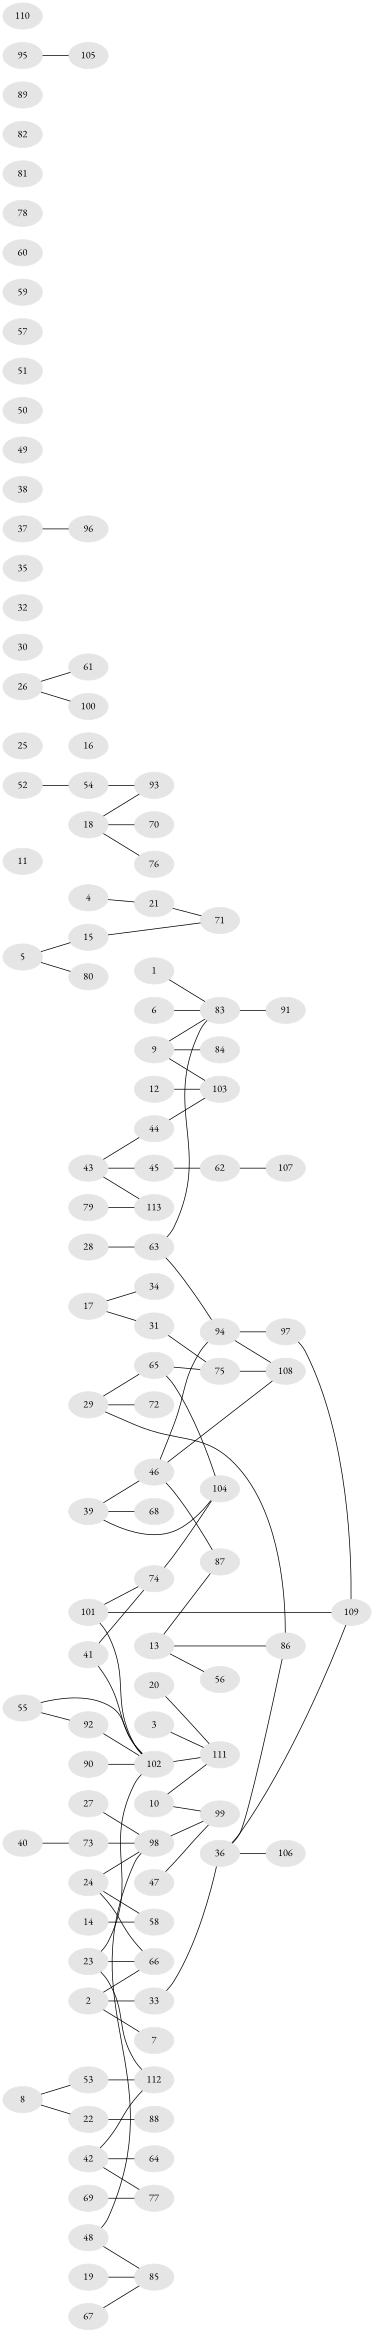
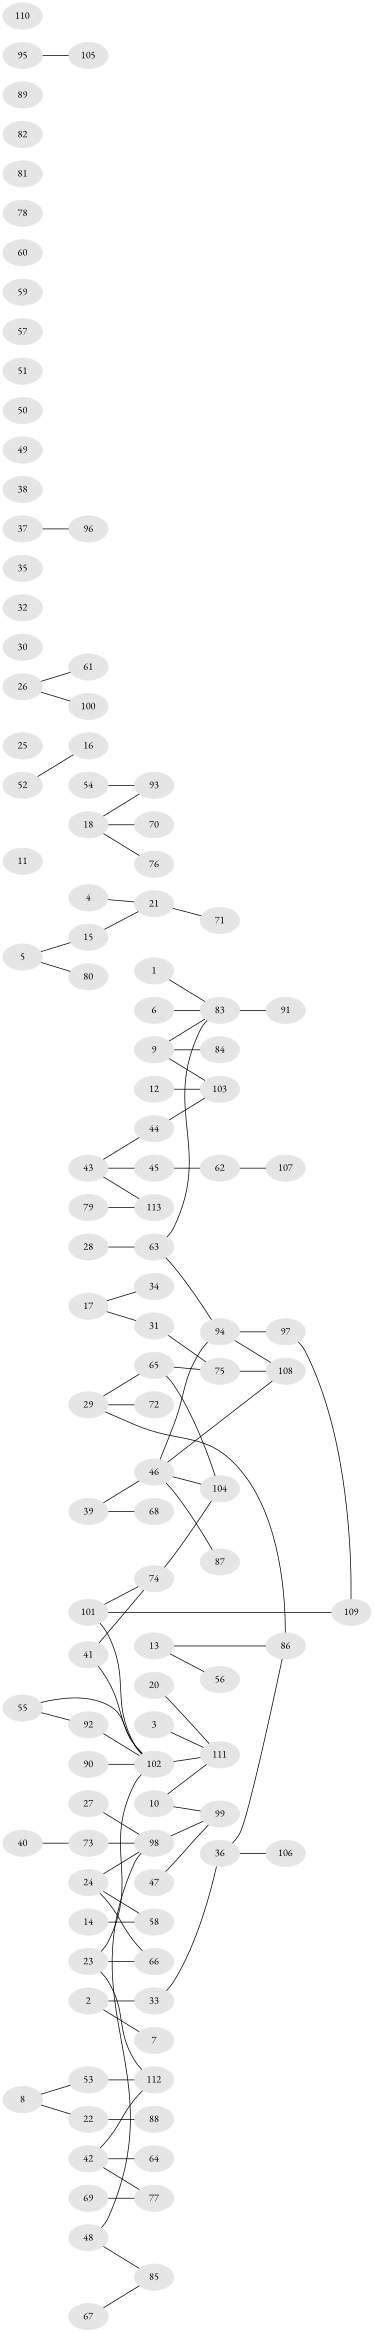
edge "52" -- "54": now "52" -- "16"
edge "71" -- "15": now "21" -- "15"
edge "104" -- "39": now "104" -- "46"
edge "87" -- "13": removed
edge "109" -- "36": removed
edge "66" -- "2": removed
node "19": removed
